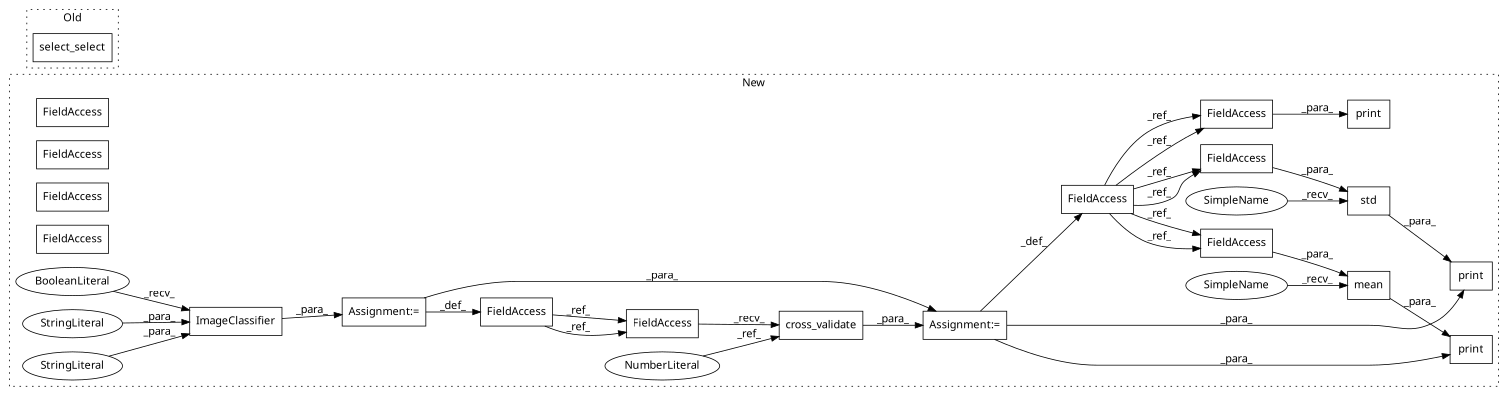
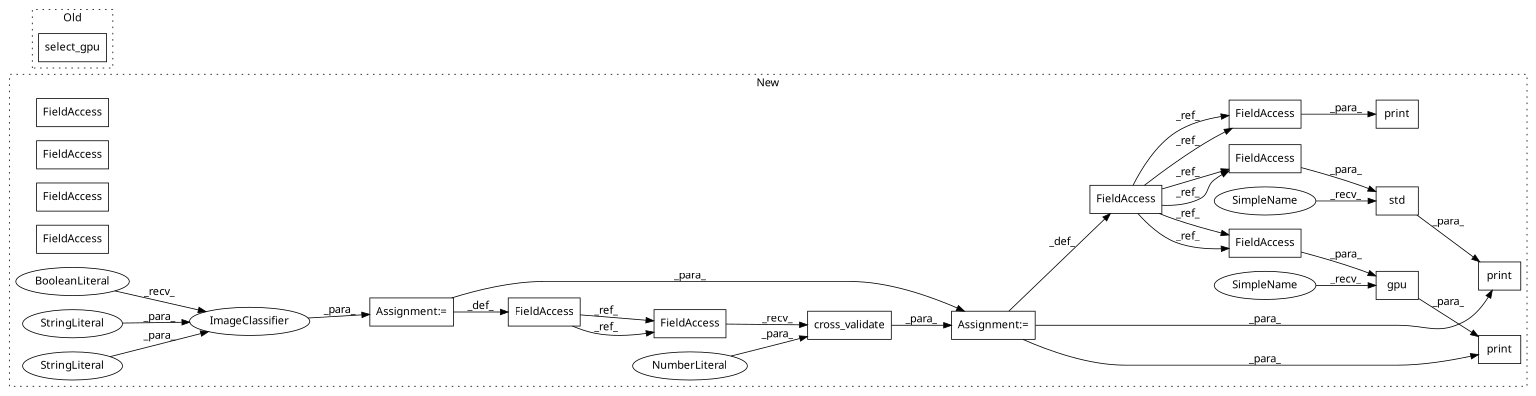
node "select_select": label "select_select" -> "select_gpu"
node "mean": label "mean" -> "gpu"
node "ImageClassifier": shape box -> ellipse
edge "NumberLiteral" -> "cross_validate": label "_ref_" -> "_para_"
